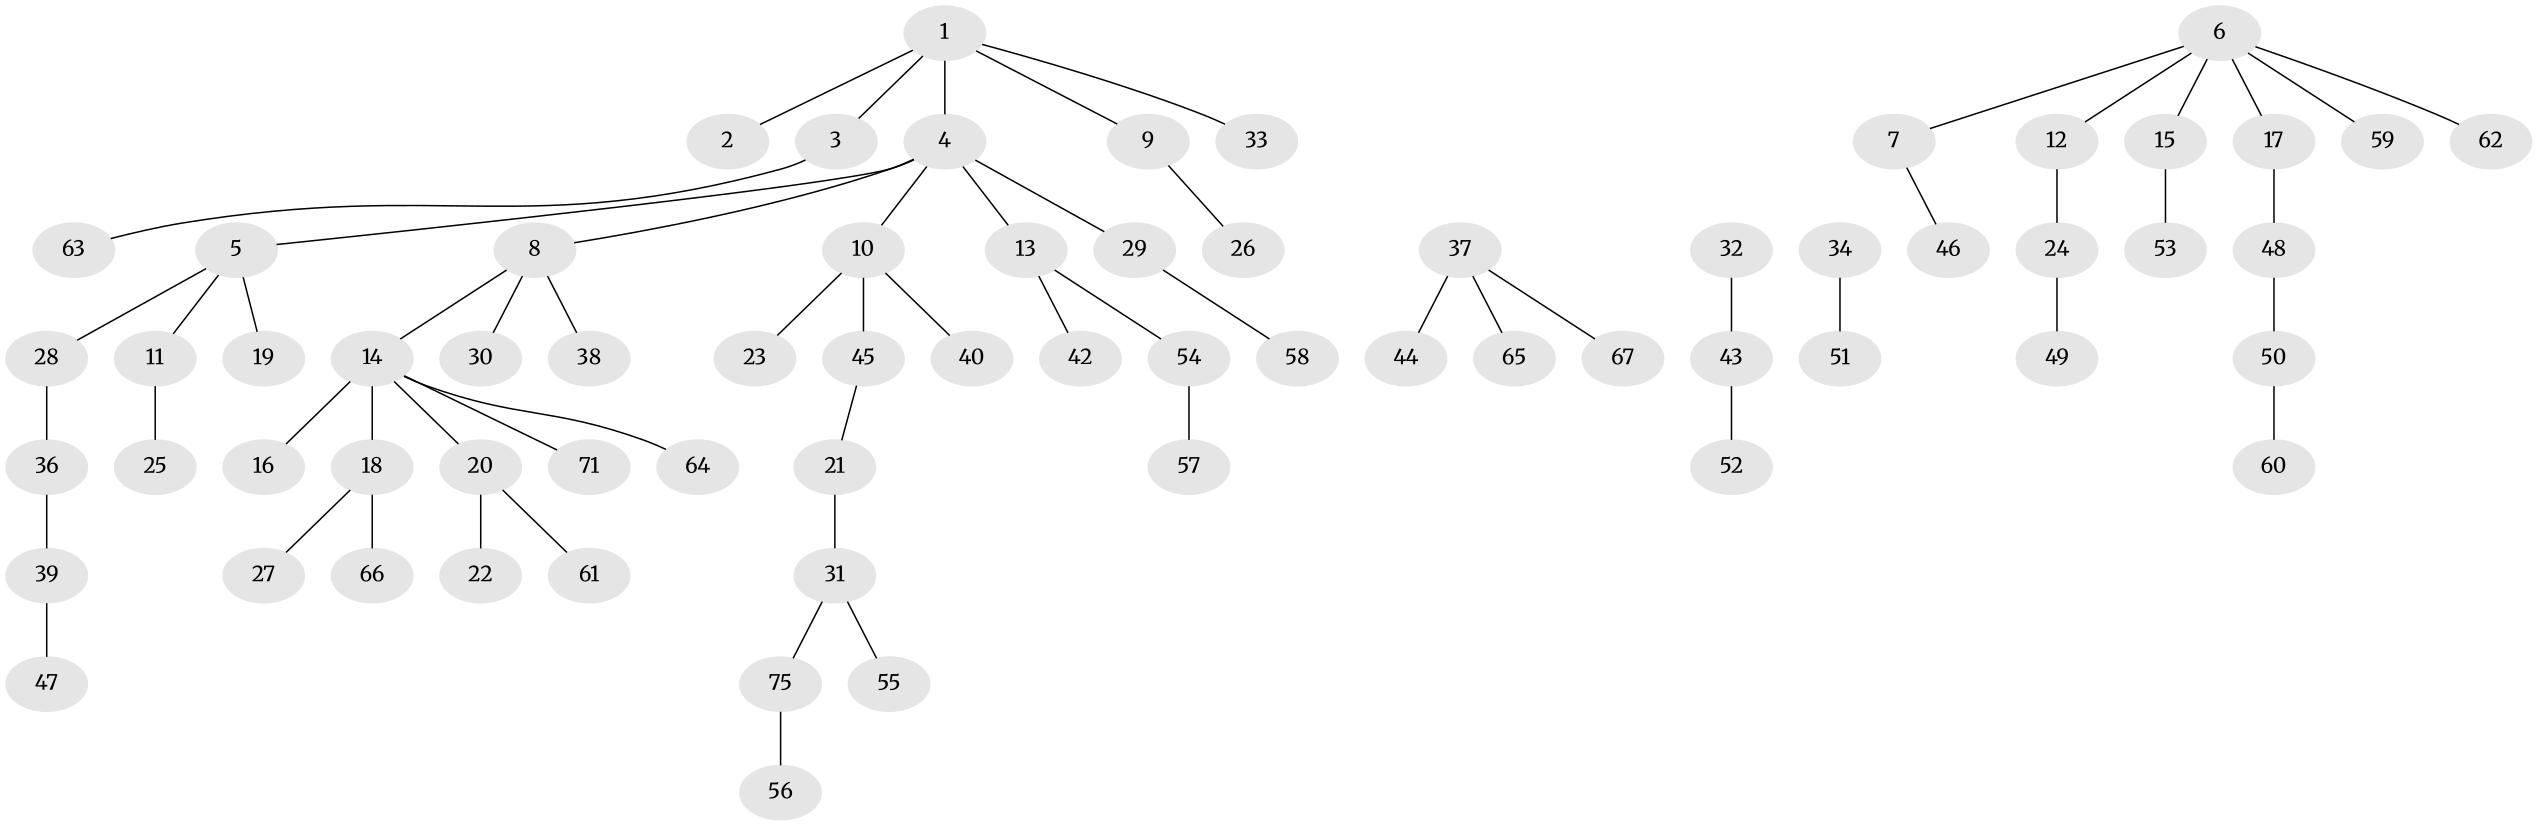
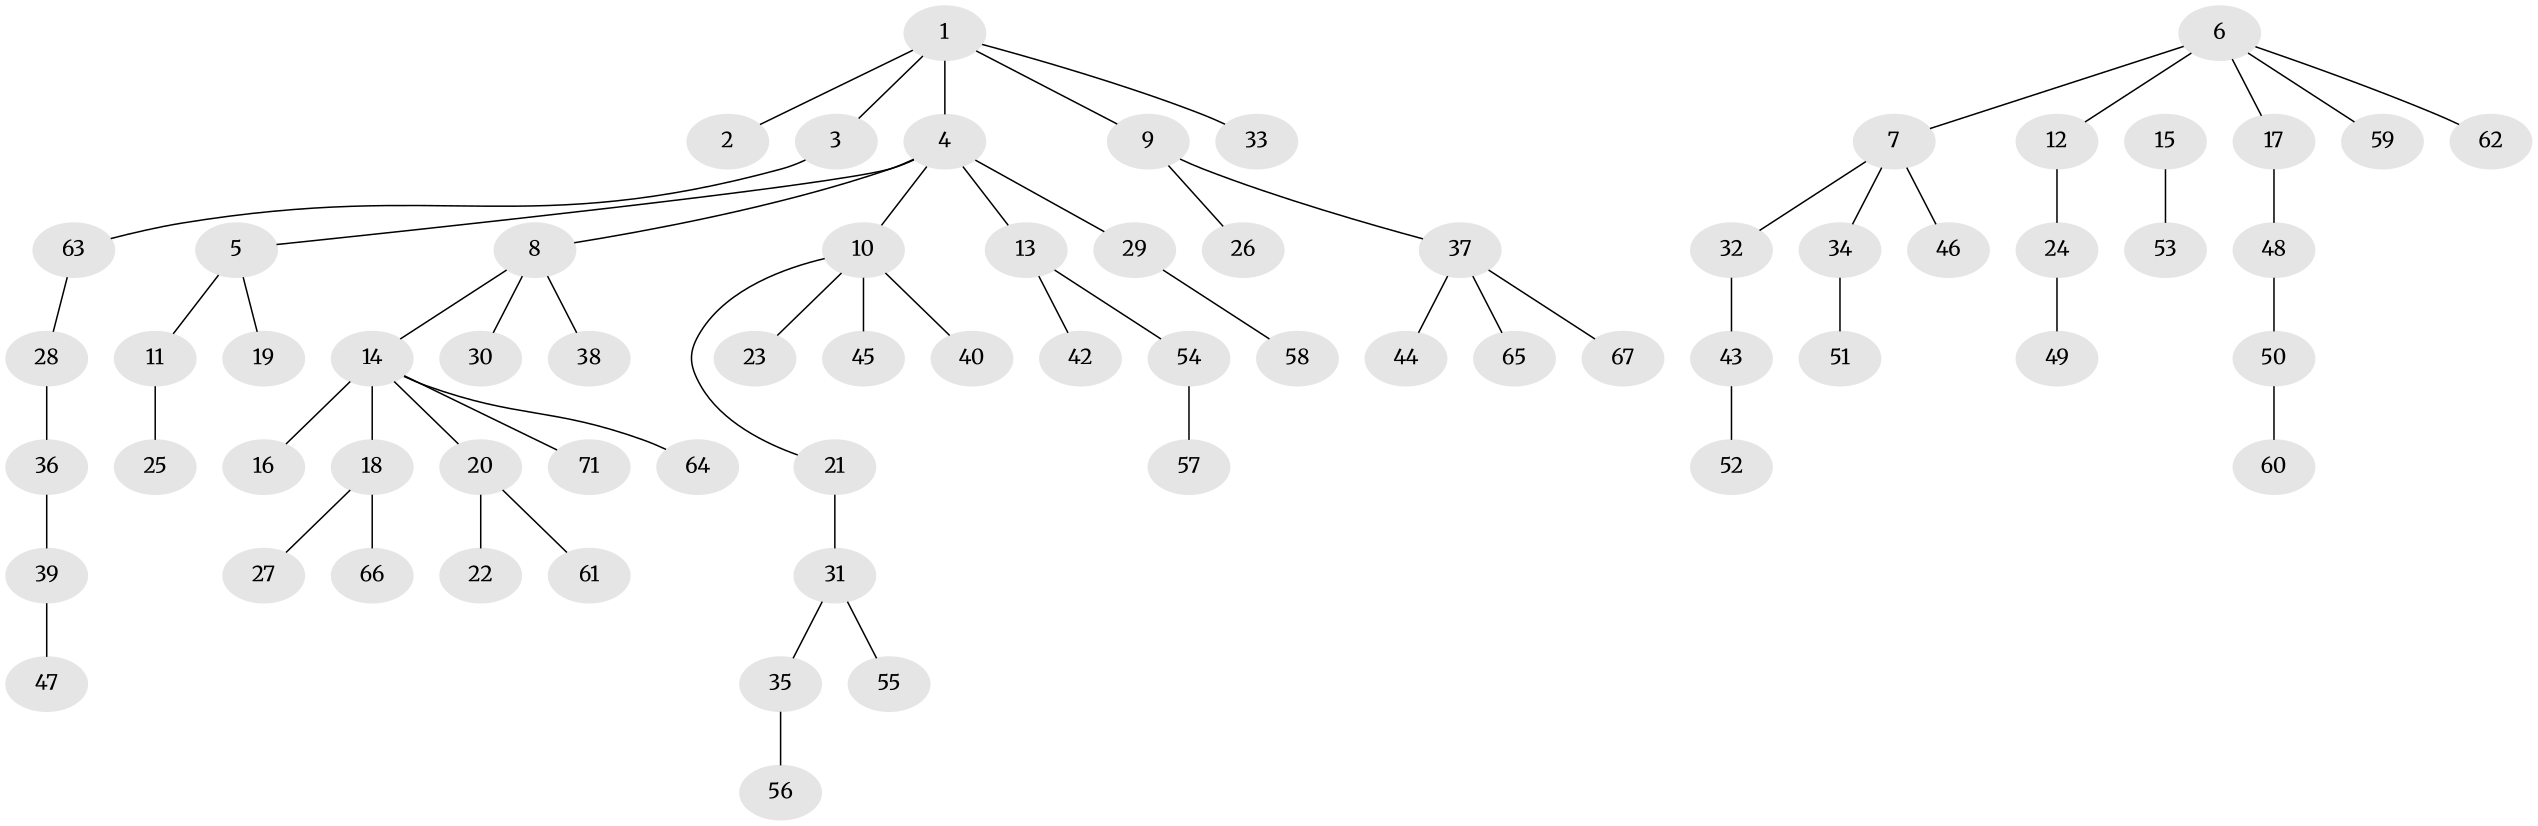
edge "6" -- "15": removed
edge "7" -- "32": added
edge "7" -- "34": added
edge "9" -- "37": added
edge "5" -- "28": now "63" -- "28"
edge "45" -- "21": now "10" -- "21"
node "75": label "75" -> "35"
